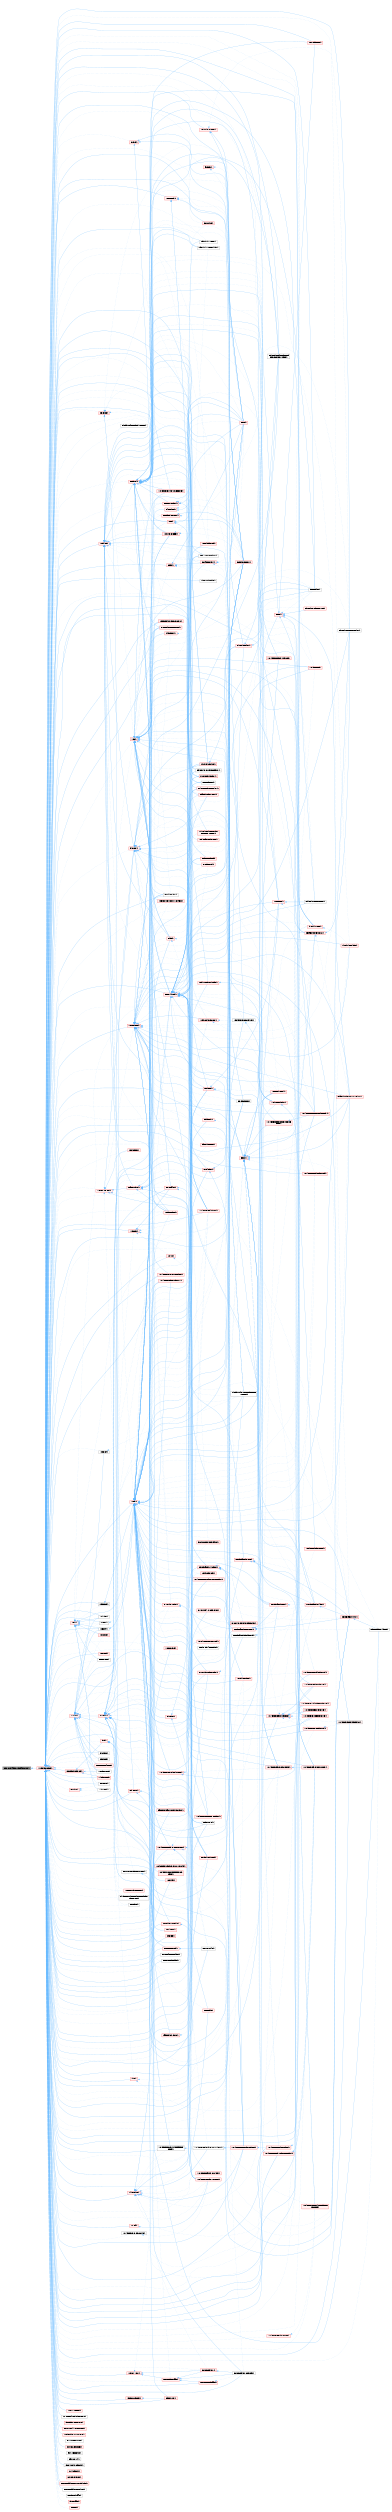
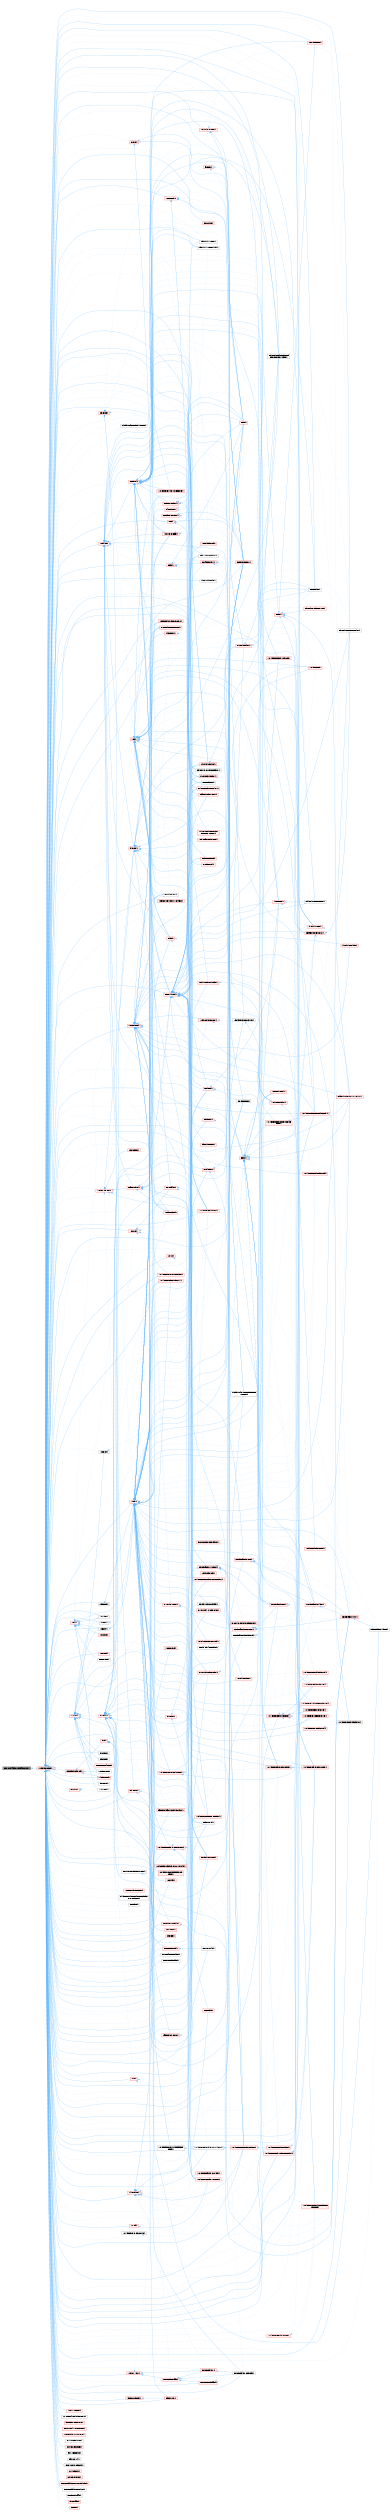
node "Wrapper.h": label "Wrapper.h" -> "Future.h"
node "ContainmentQueries3.h": added
node "PixelStreamingSessionDescription Observers.h": label "PixelStreamingSessionDescription Observers.h" -> "PixelStreamingSessionDescription SKeySelector.h"
